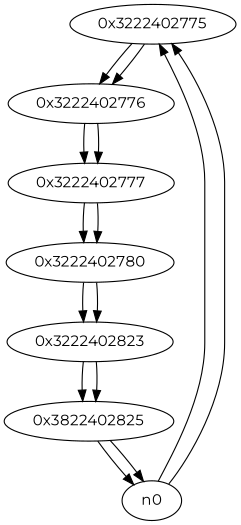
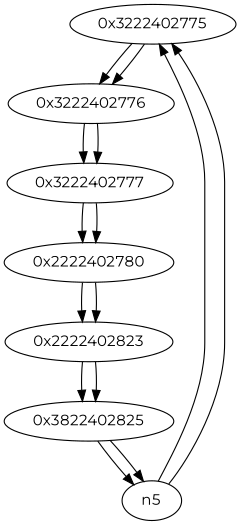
node "0x3222402780": label "0x3222402780" -> "0x2222402780"
node "0x3222402823": label "0x3222402823" -> "0x2222402823"
node "n0": label "n0" -> "n5"
